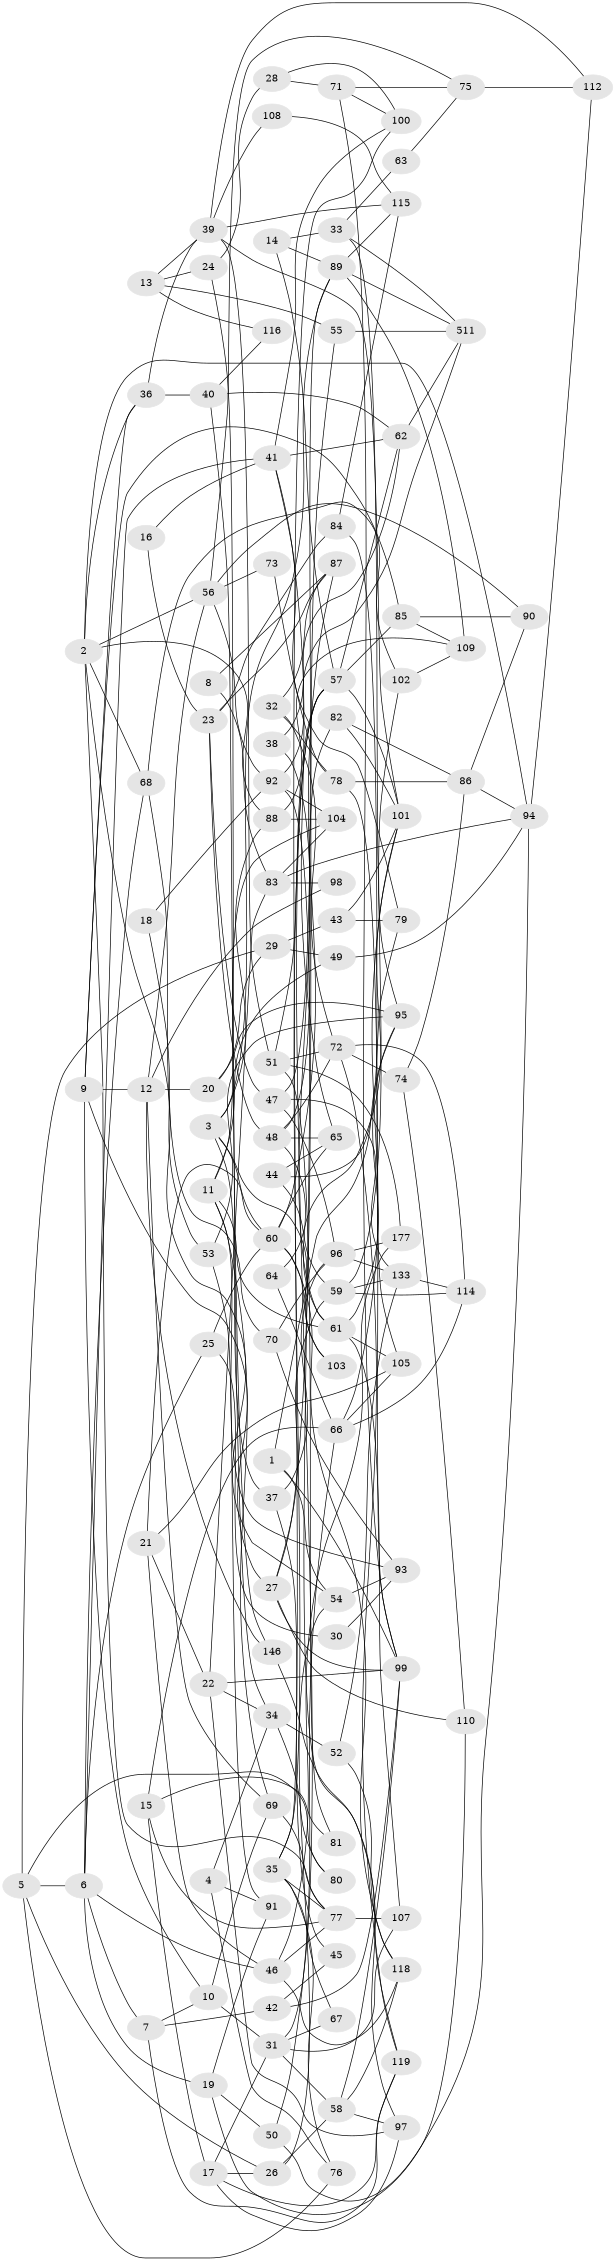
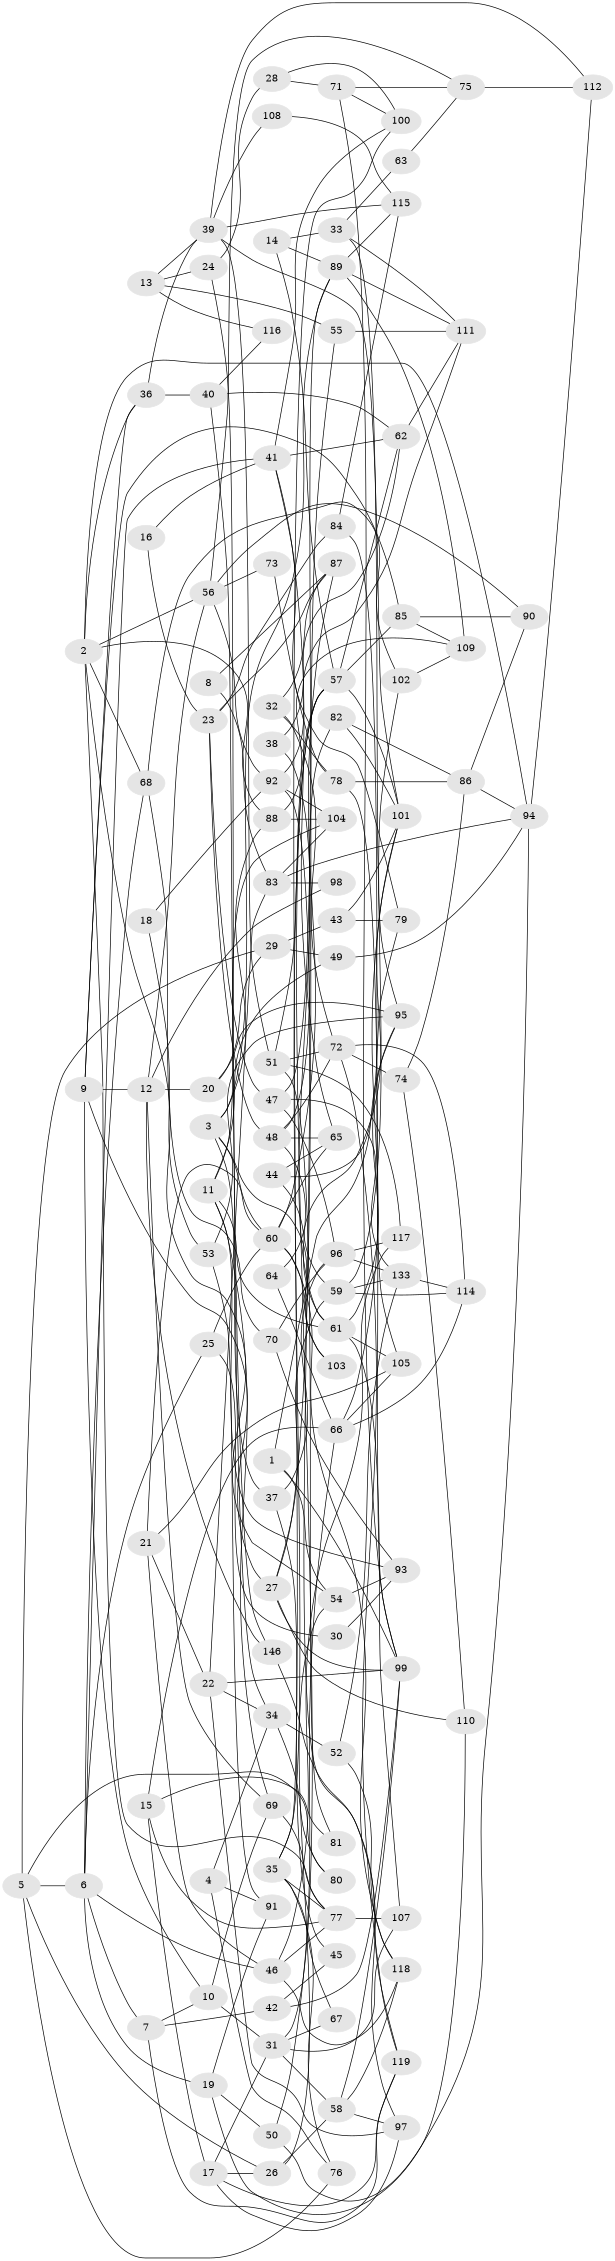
node "511": label "511" -> "111"
node "177": label "177" -> "117"
